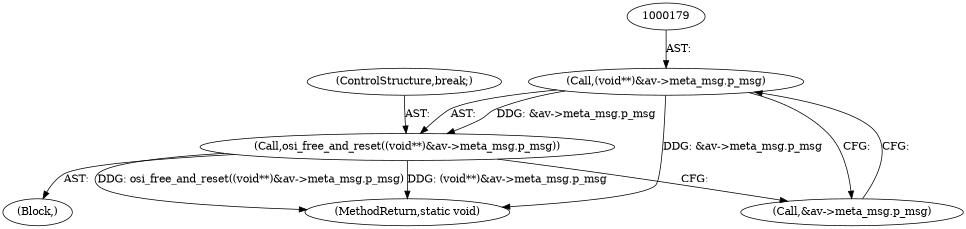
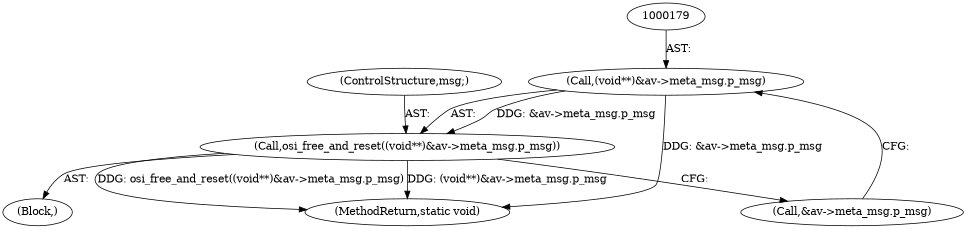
node "(ControlStructure,break;)": label "(ControlStructure,break;)" -> "(ControlStructure,msg;)"
edge "(Call,(void**)&av->meta_msg.p_msg)" -> "(Call,&av->meta_msg.p_msg)": removed, label "CFG:"
